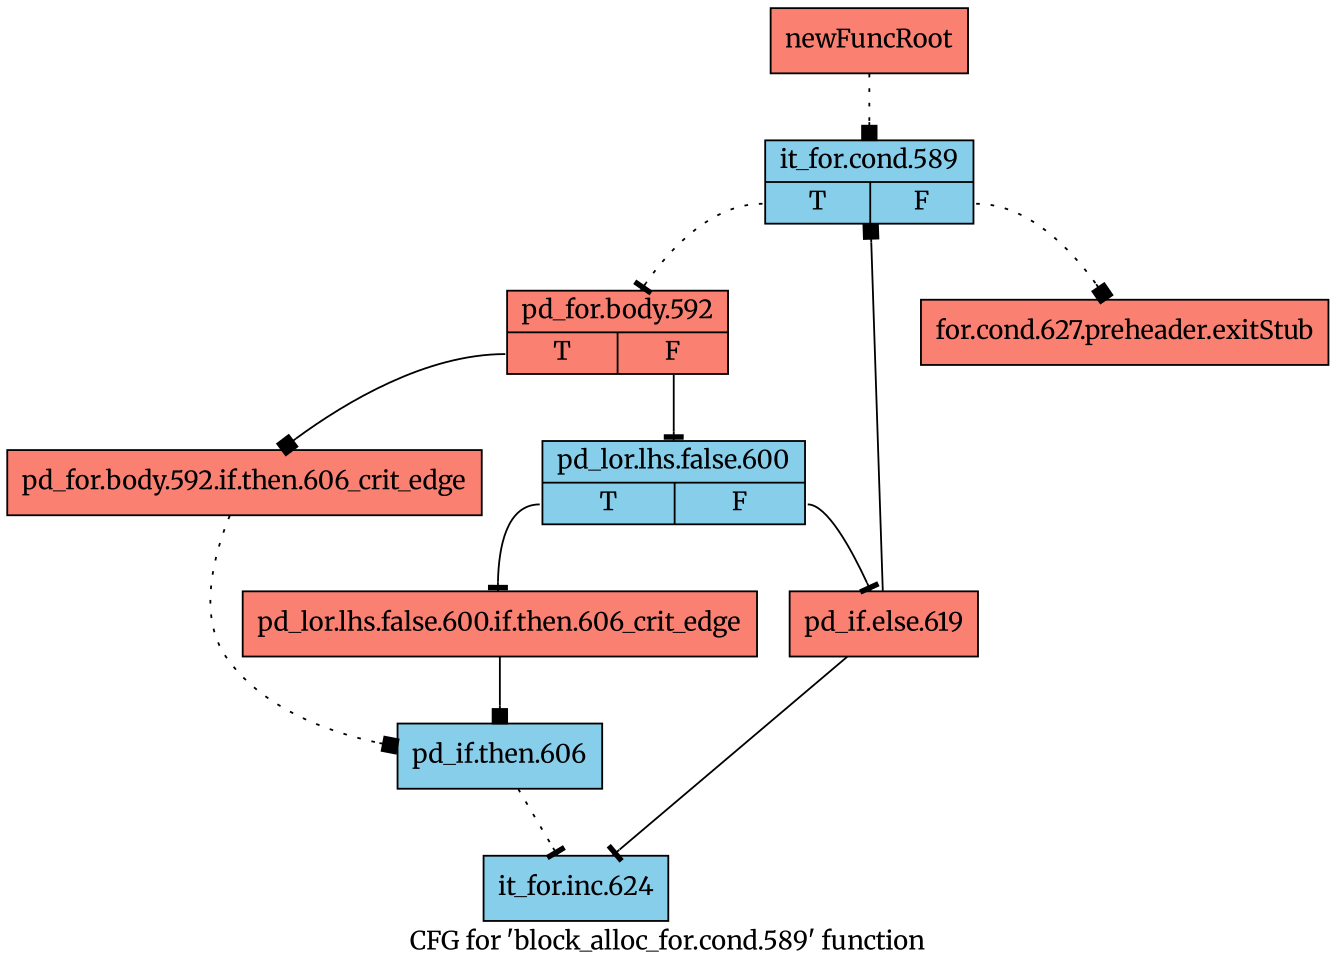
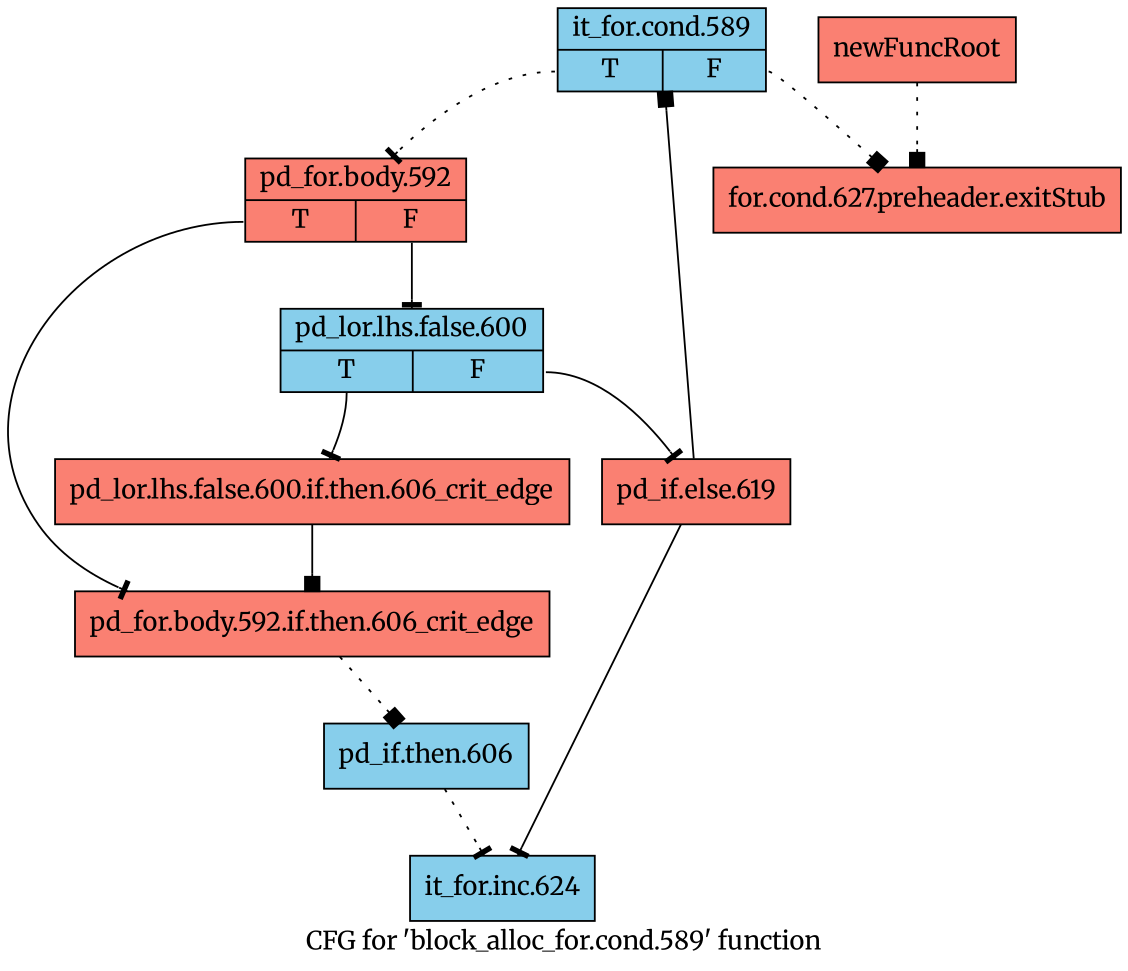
edge "newFuncRoot" -> "it_for.cond.589": now "newFuncRoot" -> "for.cond.627.preheader.exitStub"
edge "pd_for.body.592" -> "pd_for.body.592.if.then.606_crit_edge": arrowhead box -> tee
edge "pd_lor.lhs.false.600.if.then.606_crit_edge" -> "pd_if.then.606": now "pd_lor.lhs.false.600.if.then.606_crit_edge" -> "pd_for.body.592.if.then.606_crit_edge"
